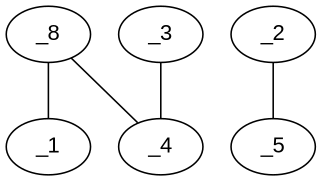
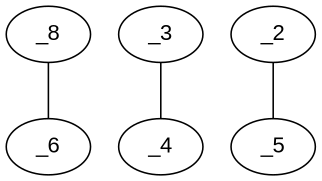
edge "_8" -- "_4": removed
node "_1": label "_1" -> "_6"
